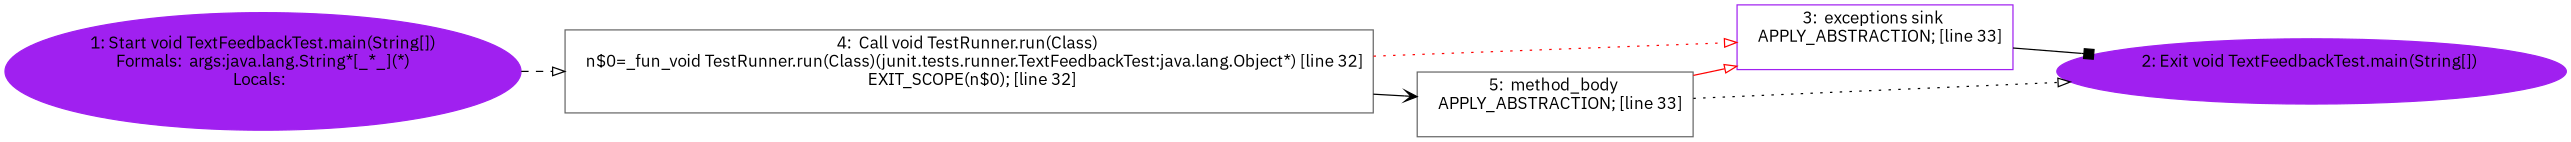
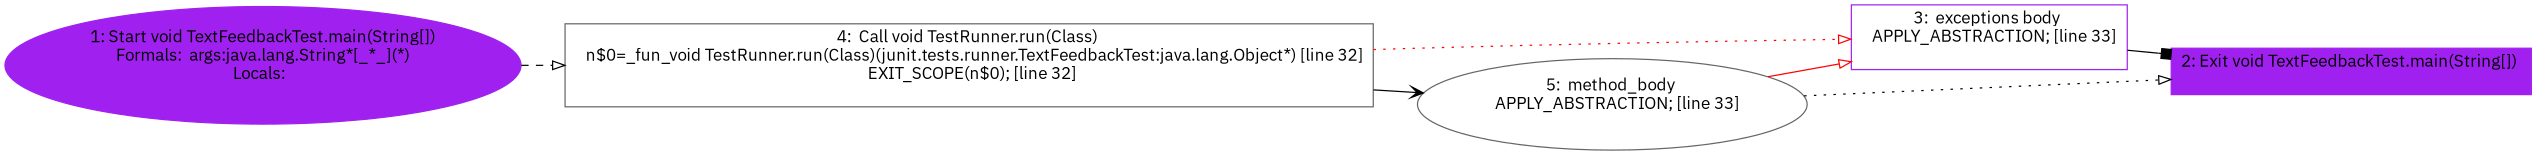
node "3:  exceptions sink APPLY_ABSTRACTION; [line 33]": label "3:  exceptions sink APPLY_ABSTRACTION; [line 33]" -> "3:  exceptions body APPLY_ABSTRACTION; [line 33]"
node "2: Exit void TextFeedbackTest.main(String[])": shape ellipse -> box
node "5:  method_body APPLY_ABSTRACTION; [line 33]": shape box -> ellipse
